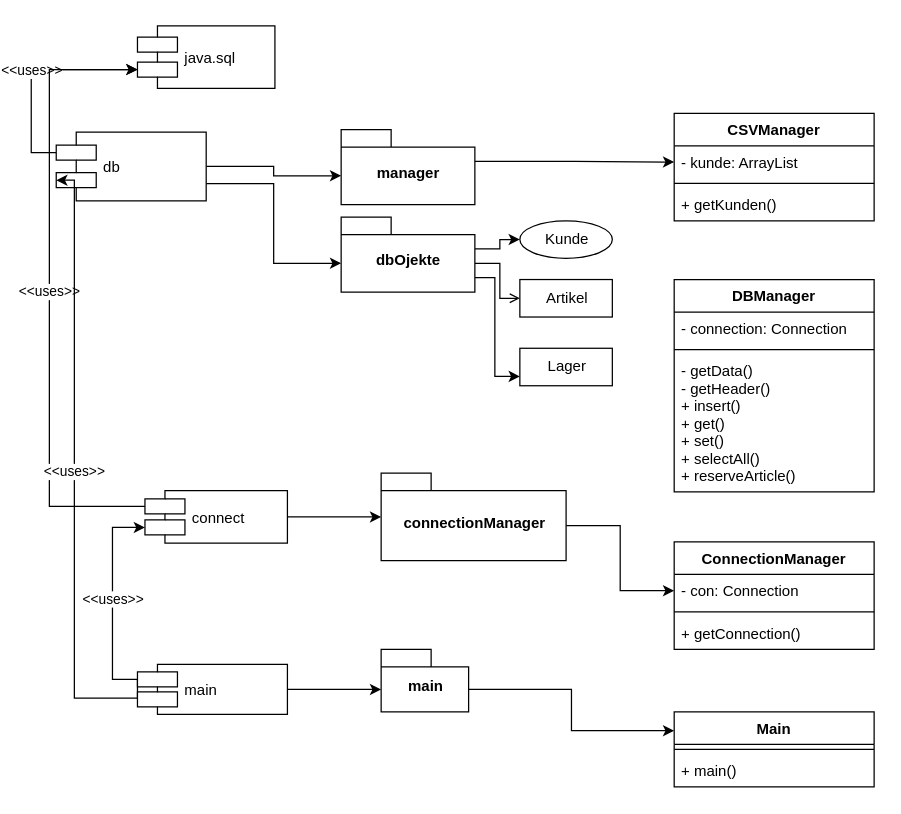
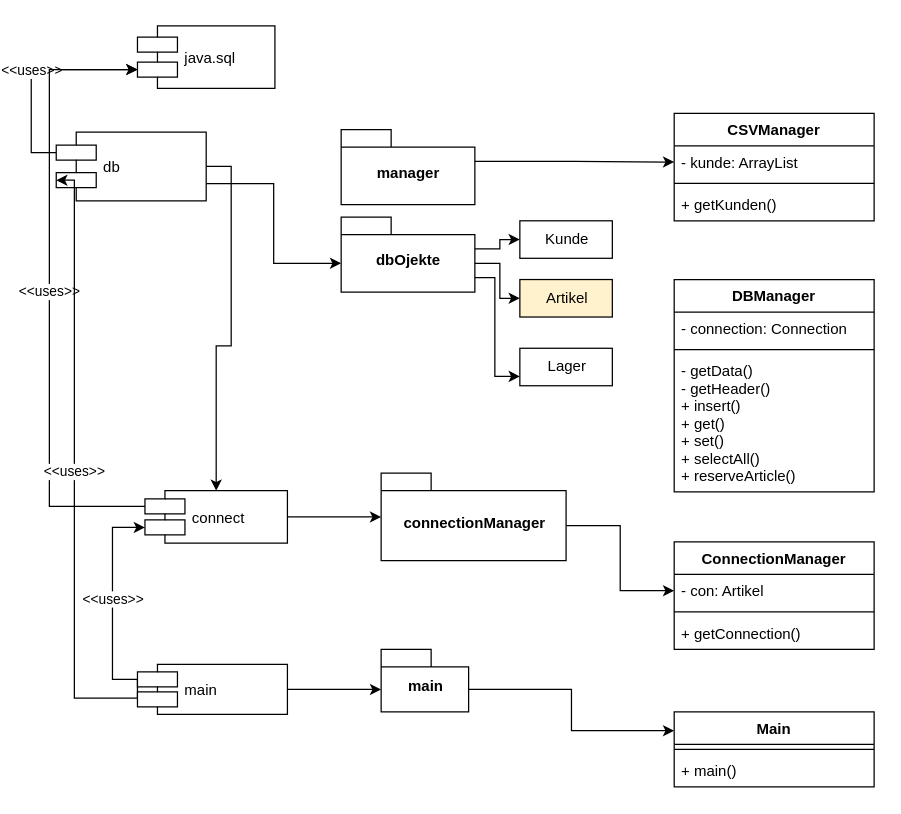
edge "db" -> "manager": now "db" -> "connect"
node "Kunde": shape ellipse -> rectangle
edge "dbOjekte" -> "Artikel": arrowhead open -> classic
node "Artikel": fillcolor #ffffff -> #fff2cc
node "- con: Connection": label "- con: Connection" -> "- con: Artikel"
